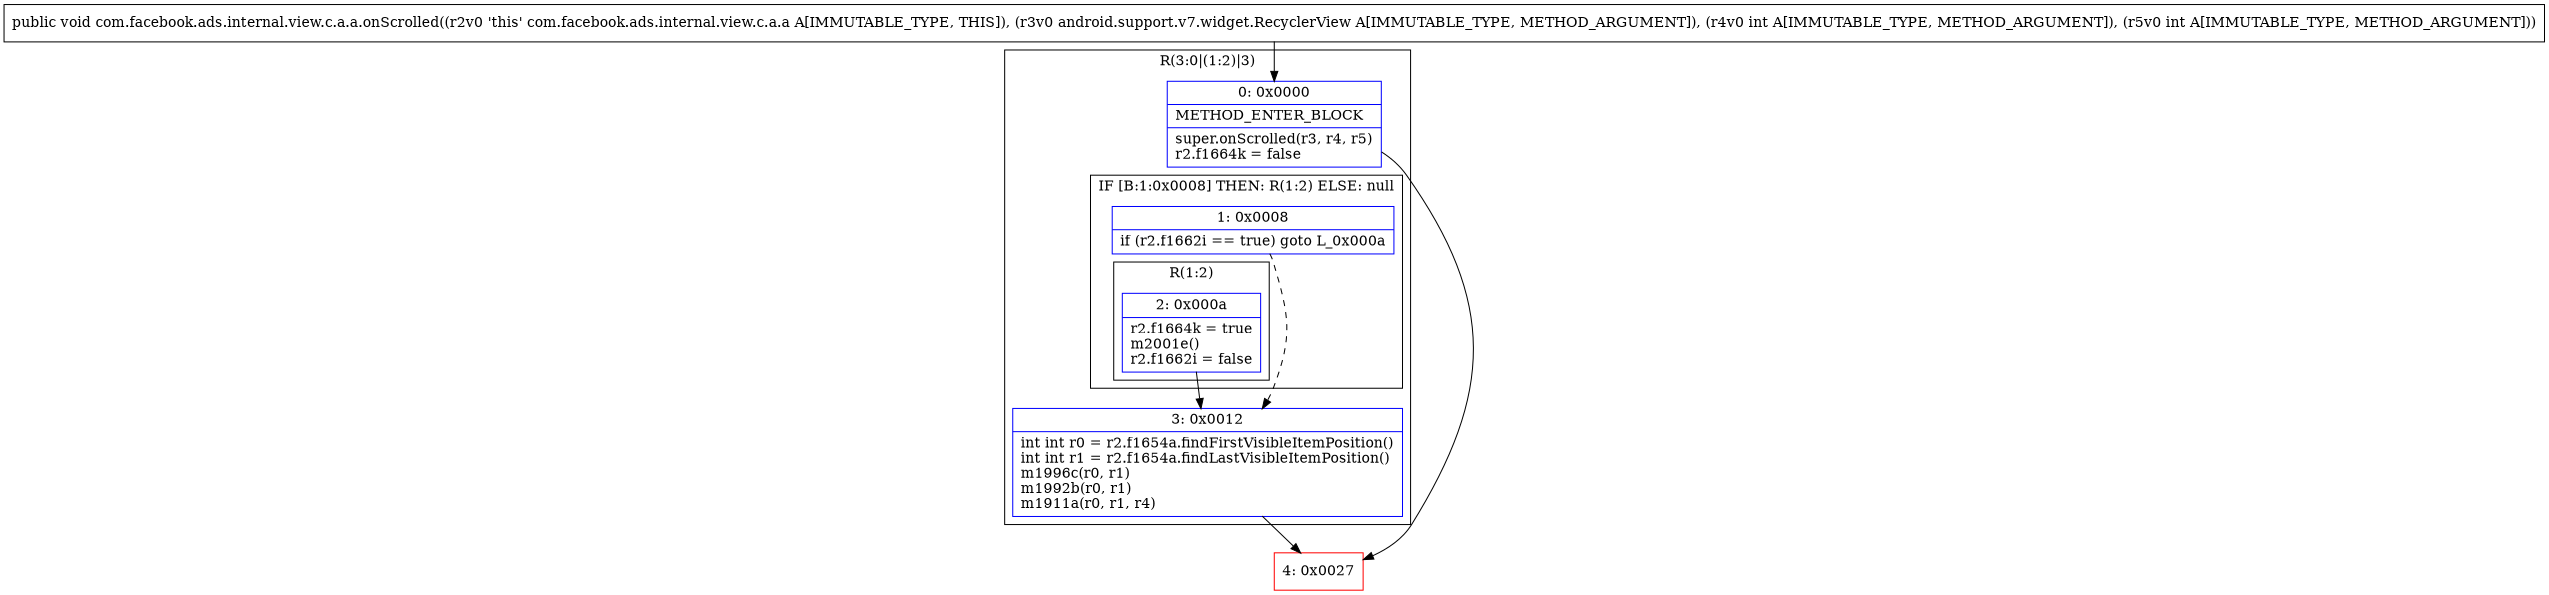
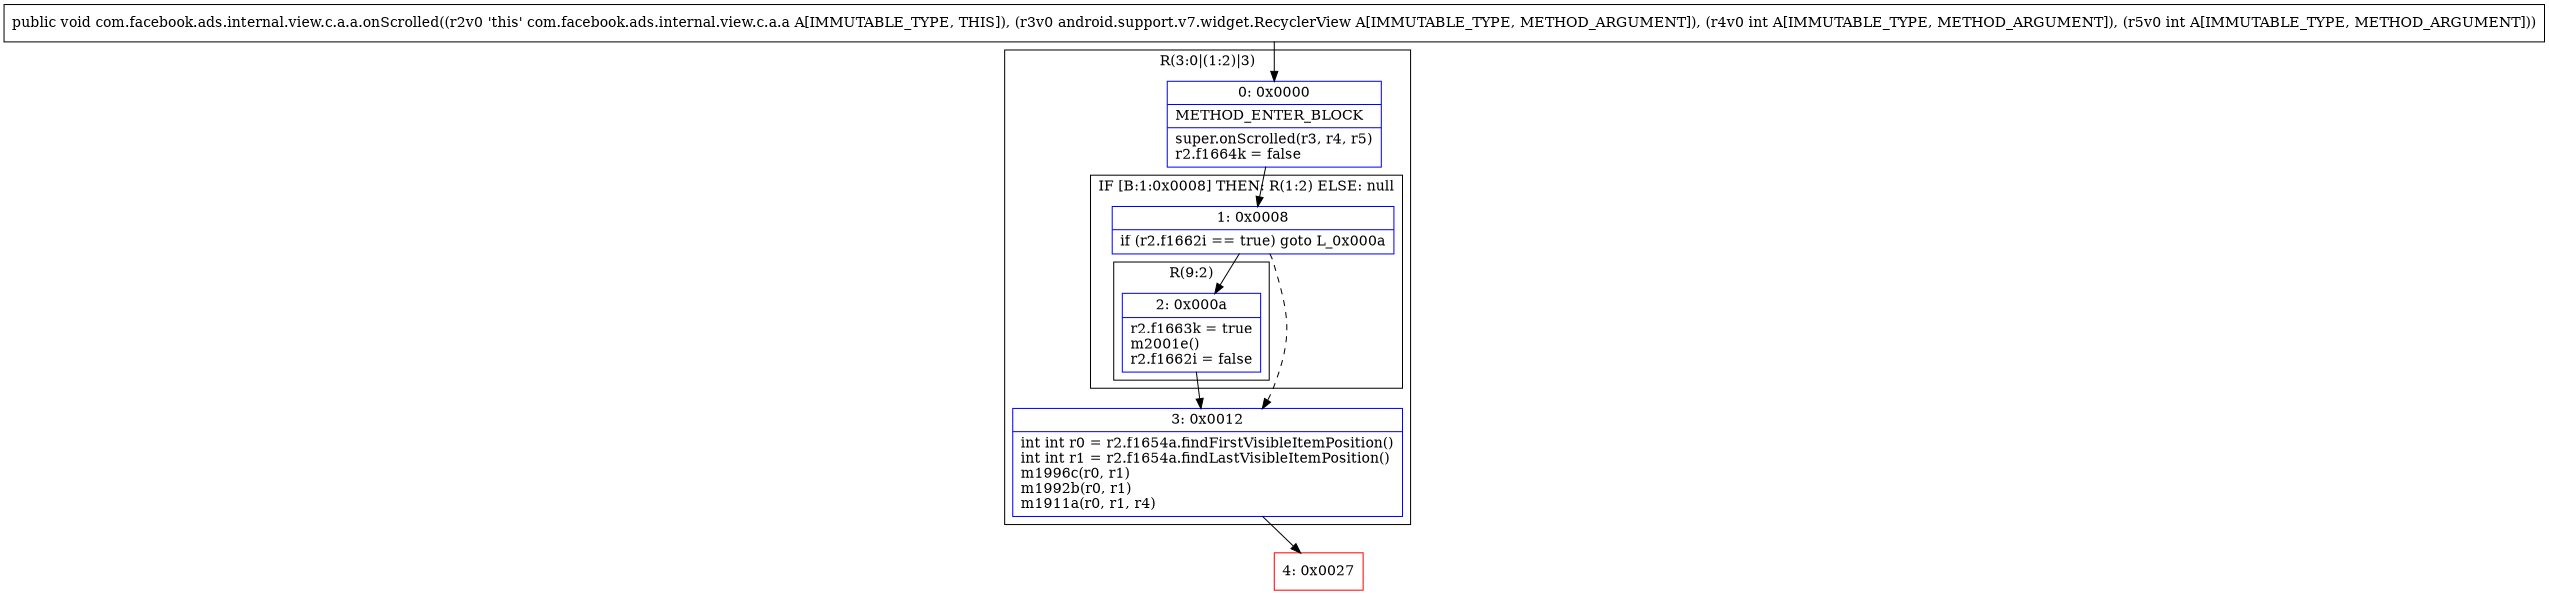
edge "1: 0x0008" -> "2: 0x000a": added
cluster "R(1:2)": label "R(1:2)" -> "R(9:2)"
node "2: 0x000a": text "r2.f1664k = true" -> "r2.f1663k = true"
edge "0: 0x0000" -> "4: 0x0027": now "0: 0x0000" -> "1: 0x0008"
